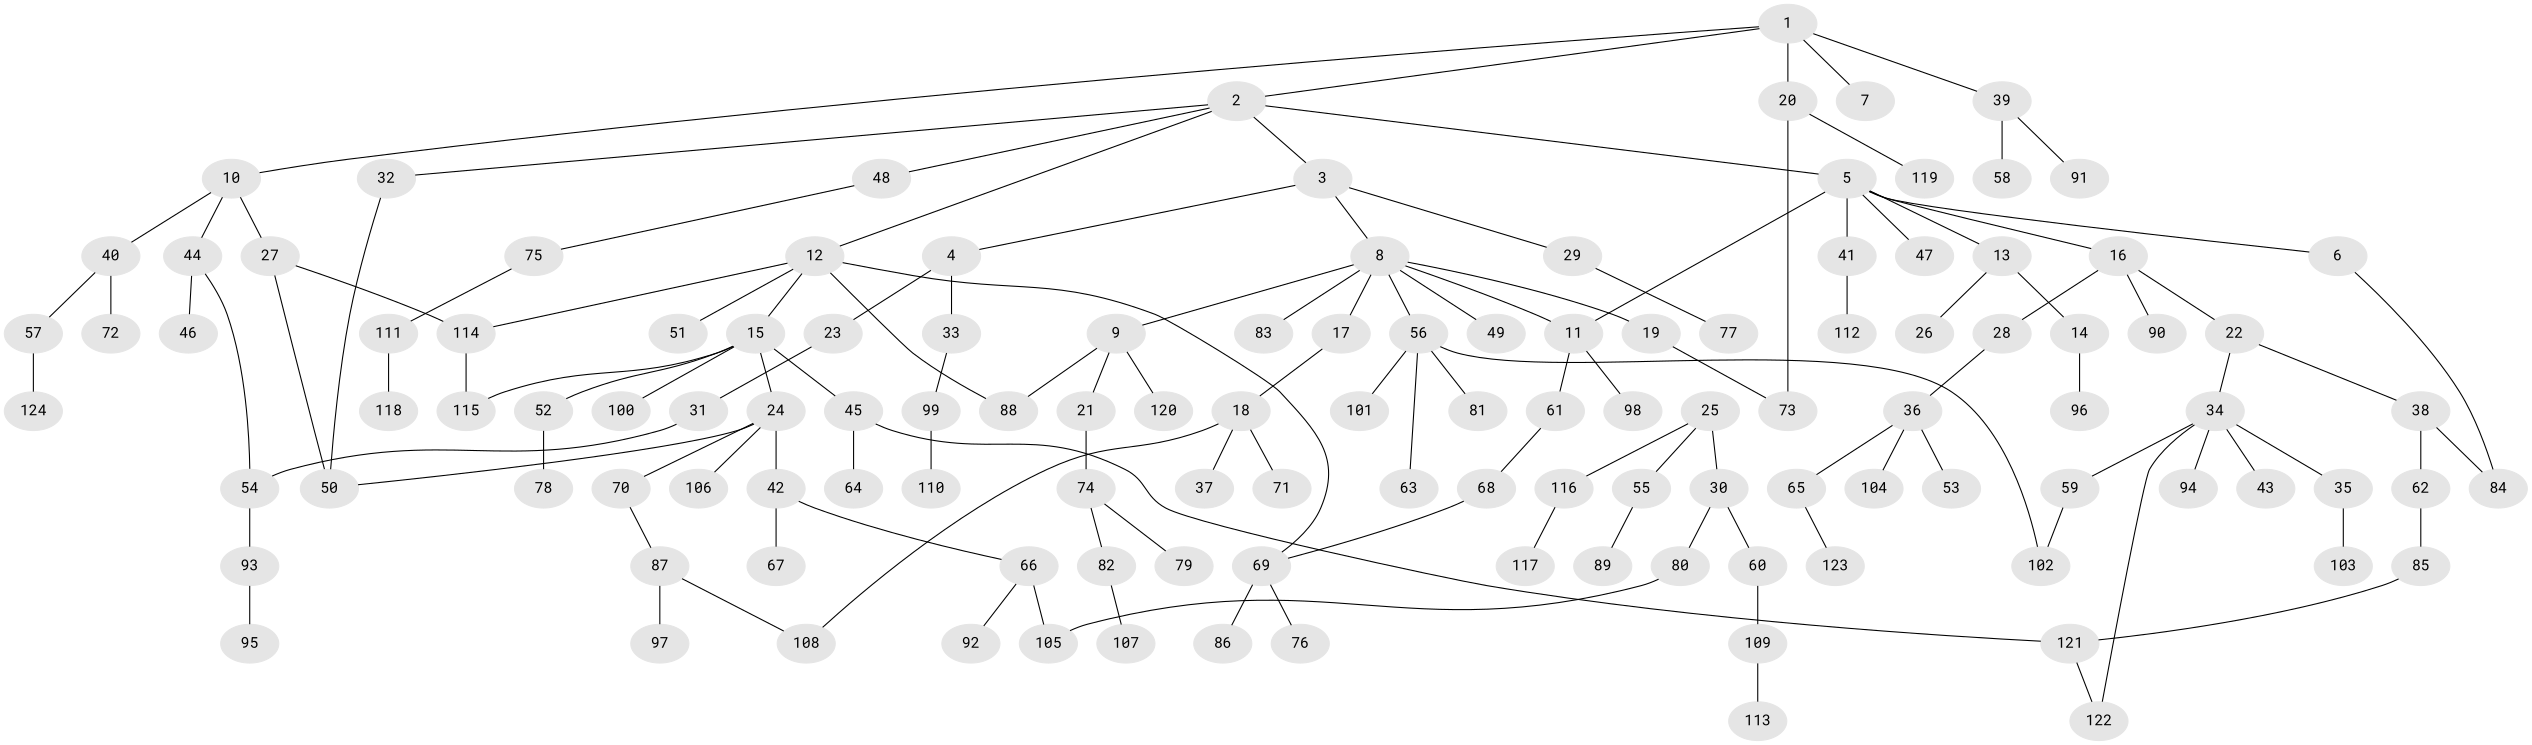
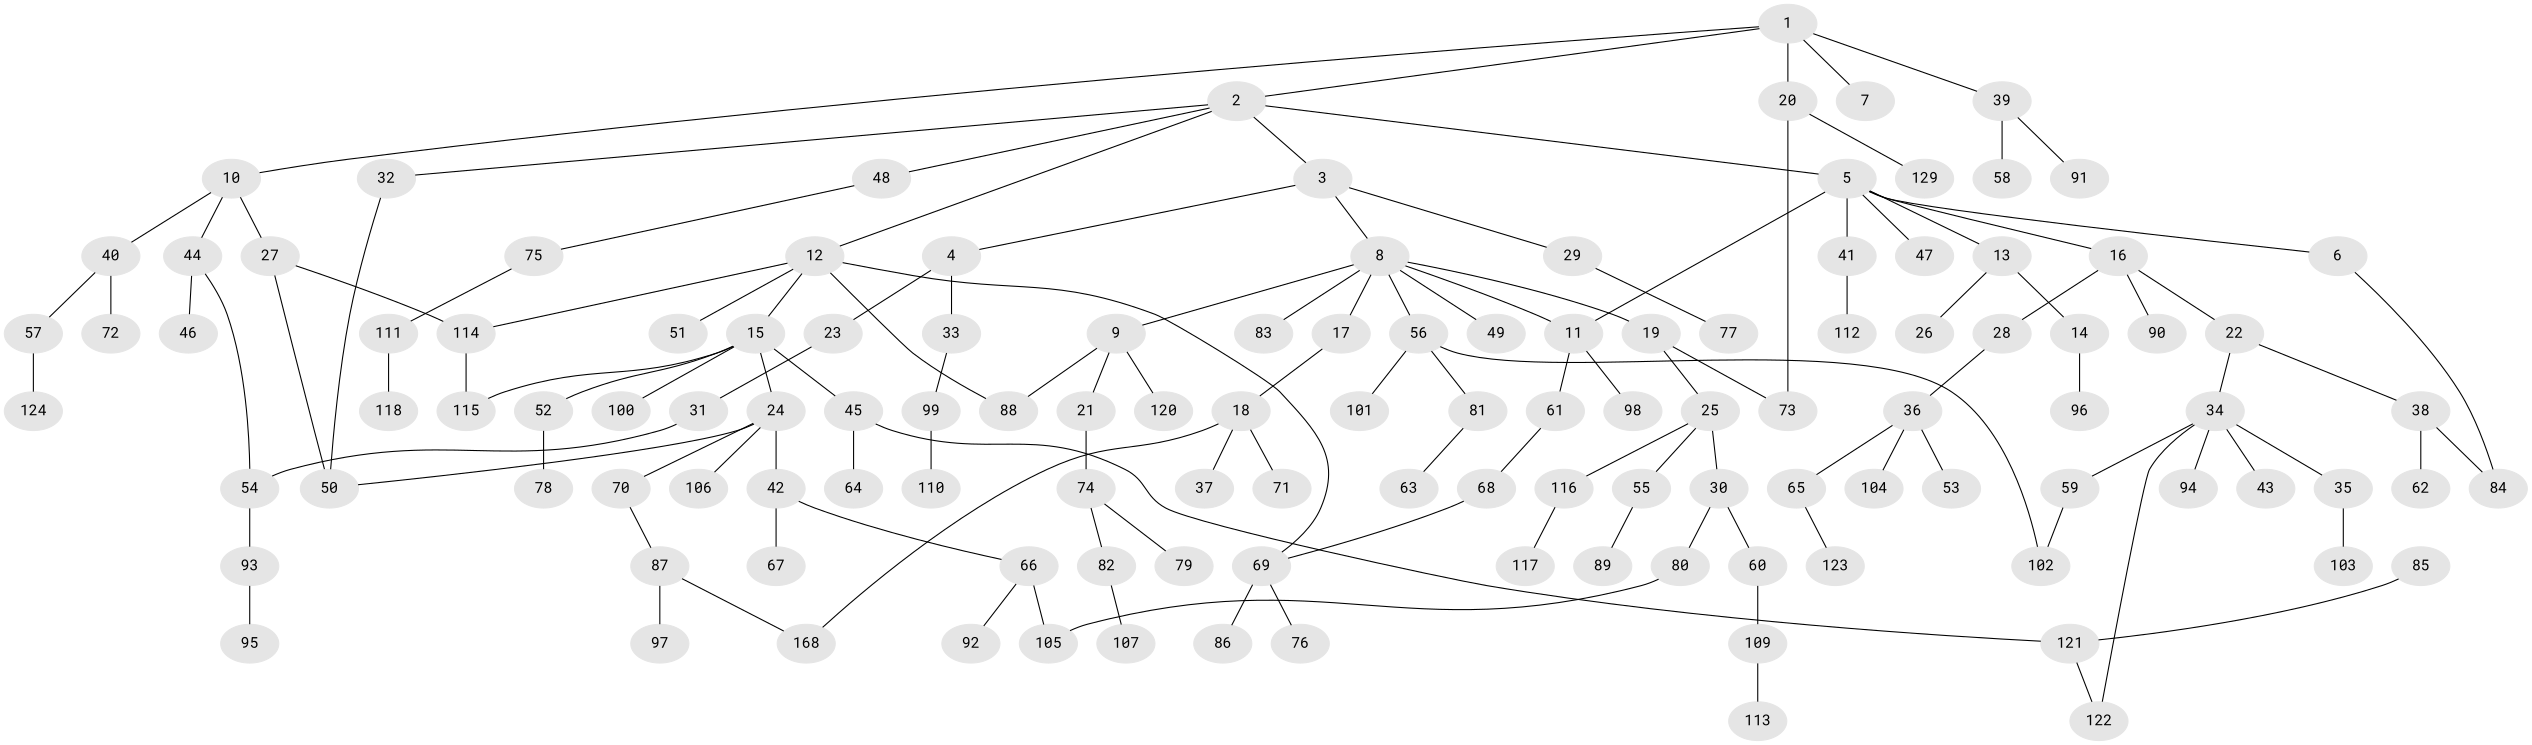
node "119": label "119" -> "129"
edge "19" -- "25": added
edge "56" -- "63": now "81" -- "63"
edge "62" -- "85": removed
node "108": label "108" -> "168"
